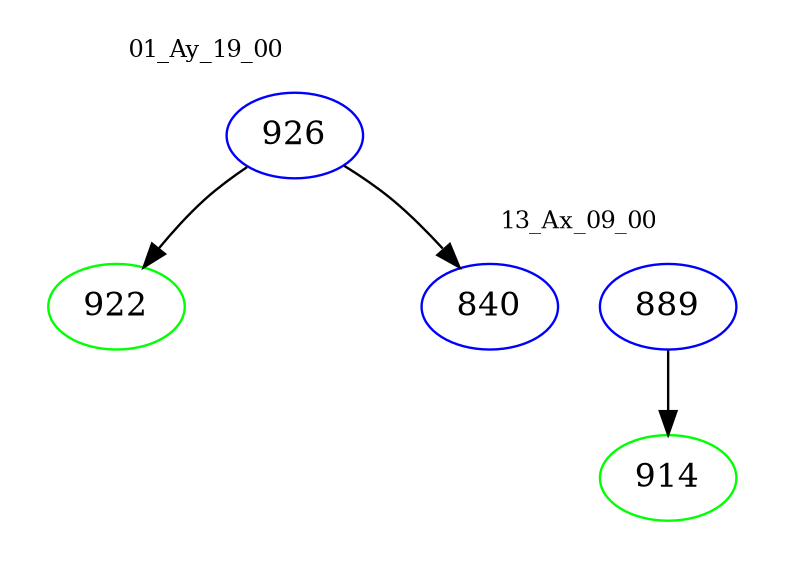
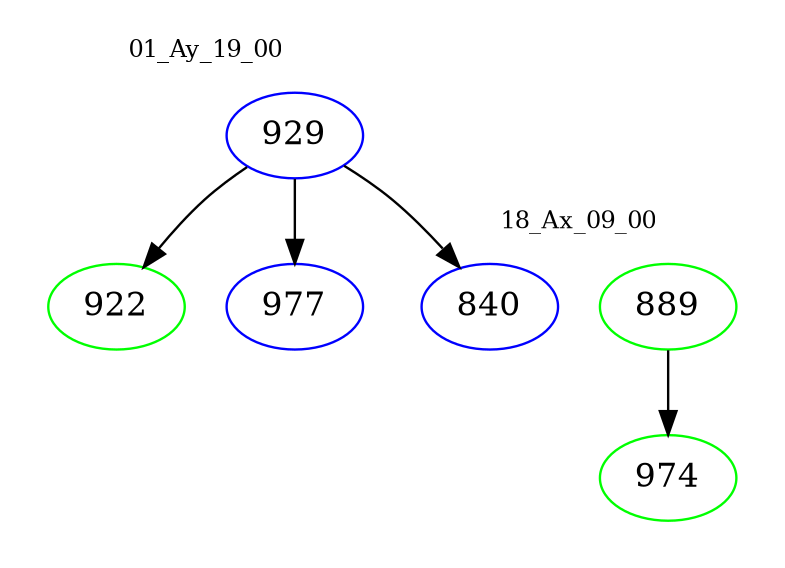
node "926": label "926" -> "929"
cluster "13_Ax_09_00": label "13_Ax_09_00" -> "18_Ax_09_00"
node "977": added
node "889": color blue -> green
node "914": label "914" -> "974"
